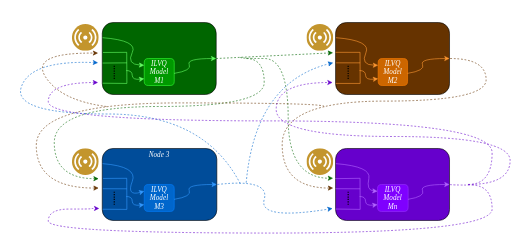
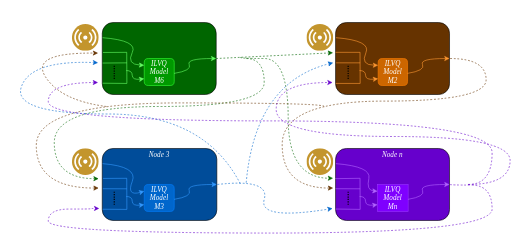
node "ILVQ Model M1": label "ILVQ Model M1" -> "ILVQ Model M6"
node "Node n": added
node "ILVQ Model Mn": shape rounded rectangle -> rectangle
